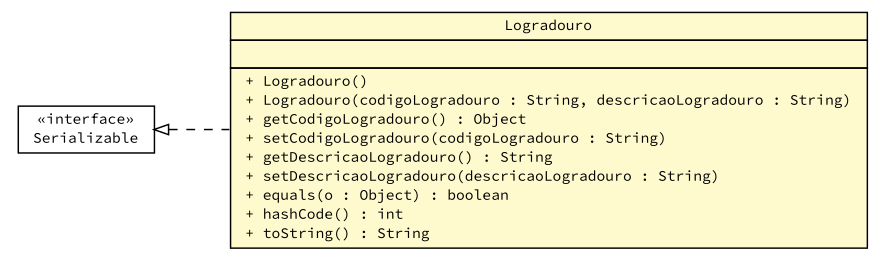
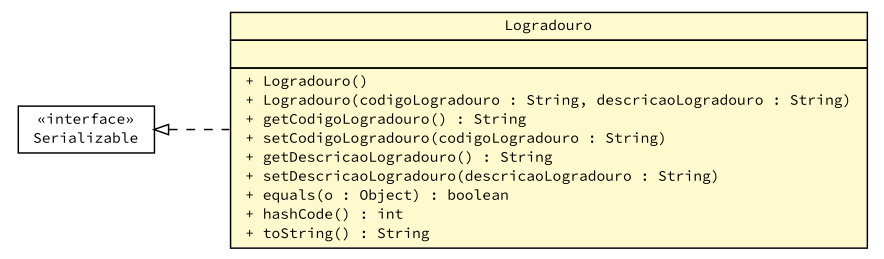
node "Logradouro": text "+ getCodigoLogradouro() : Object" -> "+ getCodigoLogradouro() : String"
